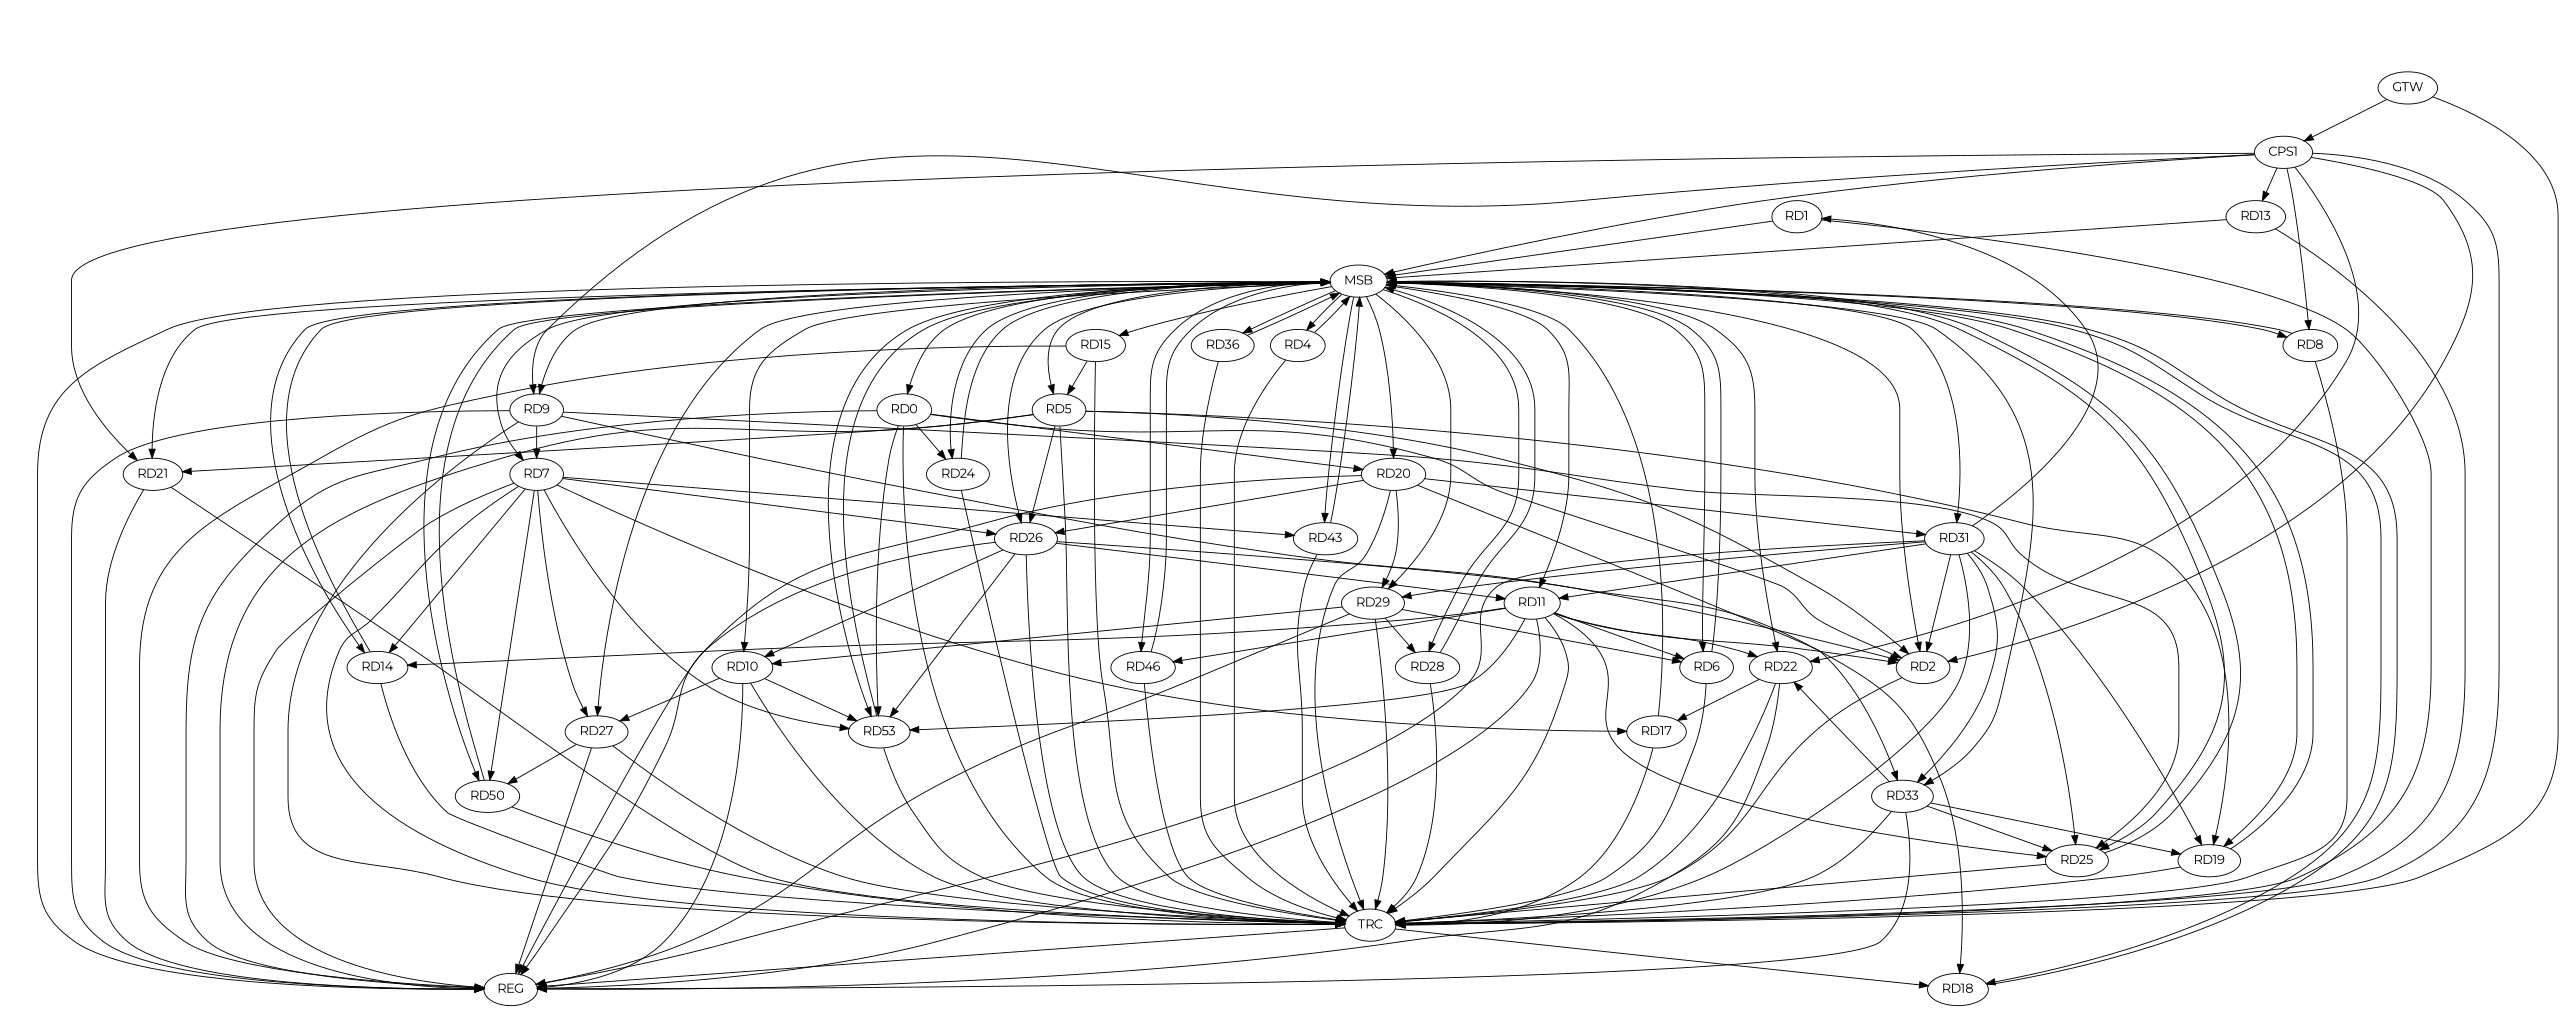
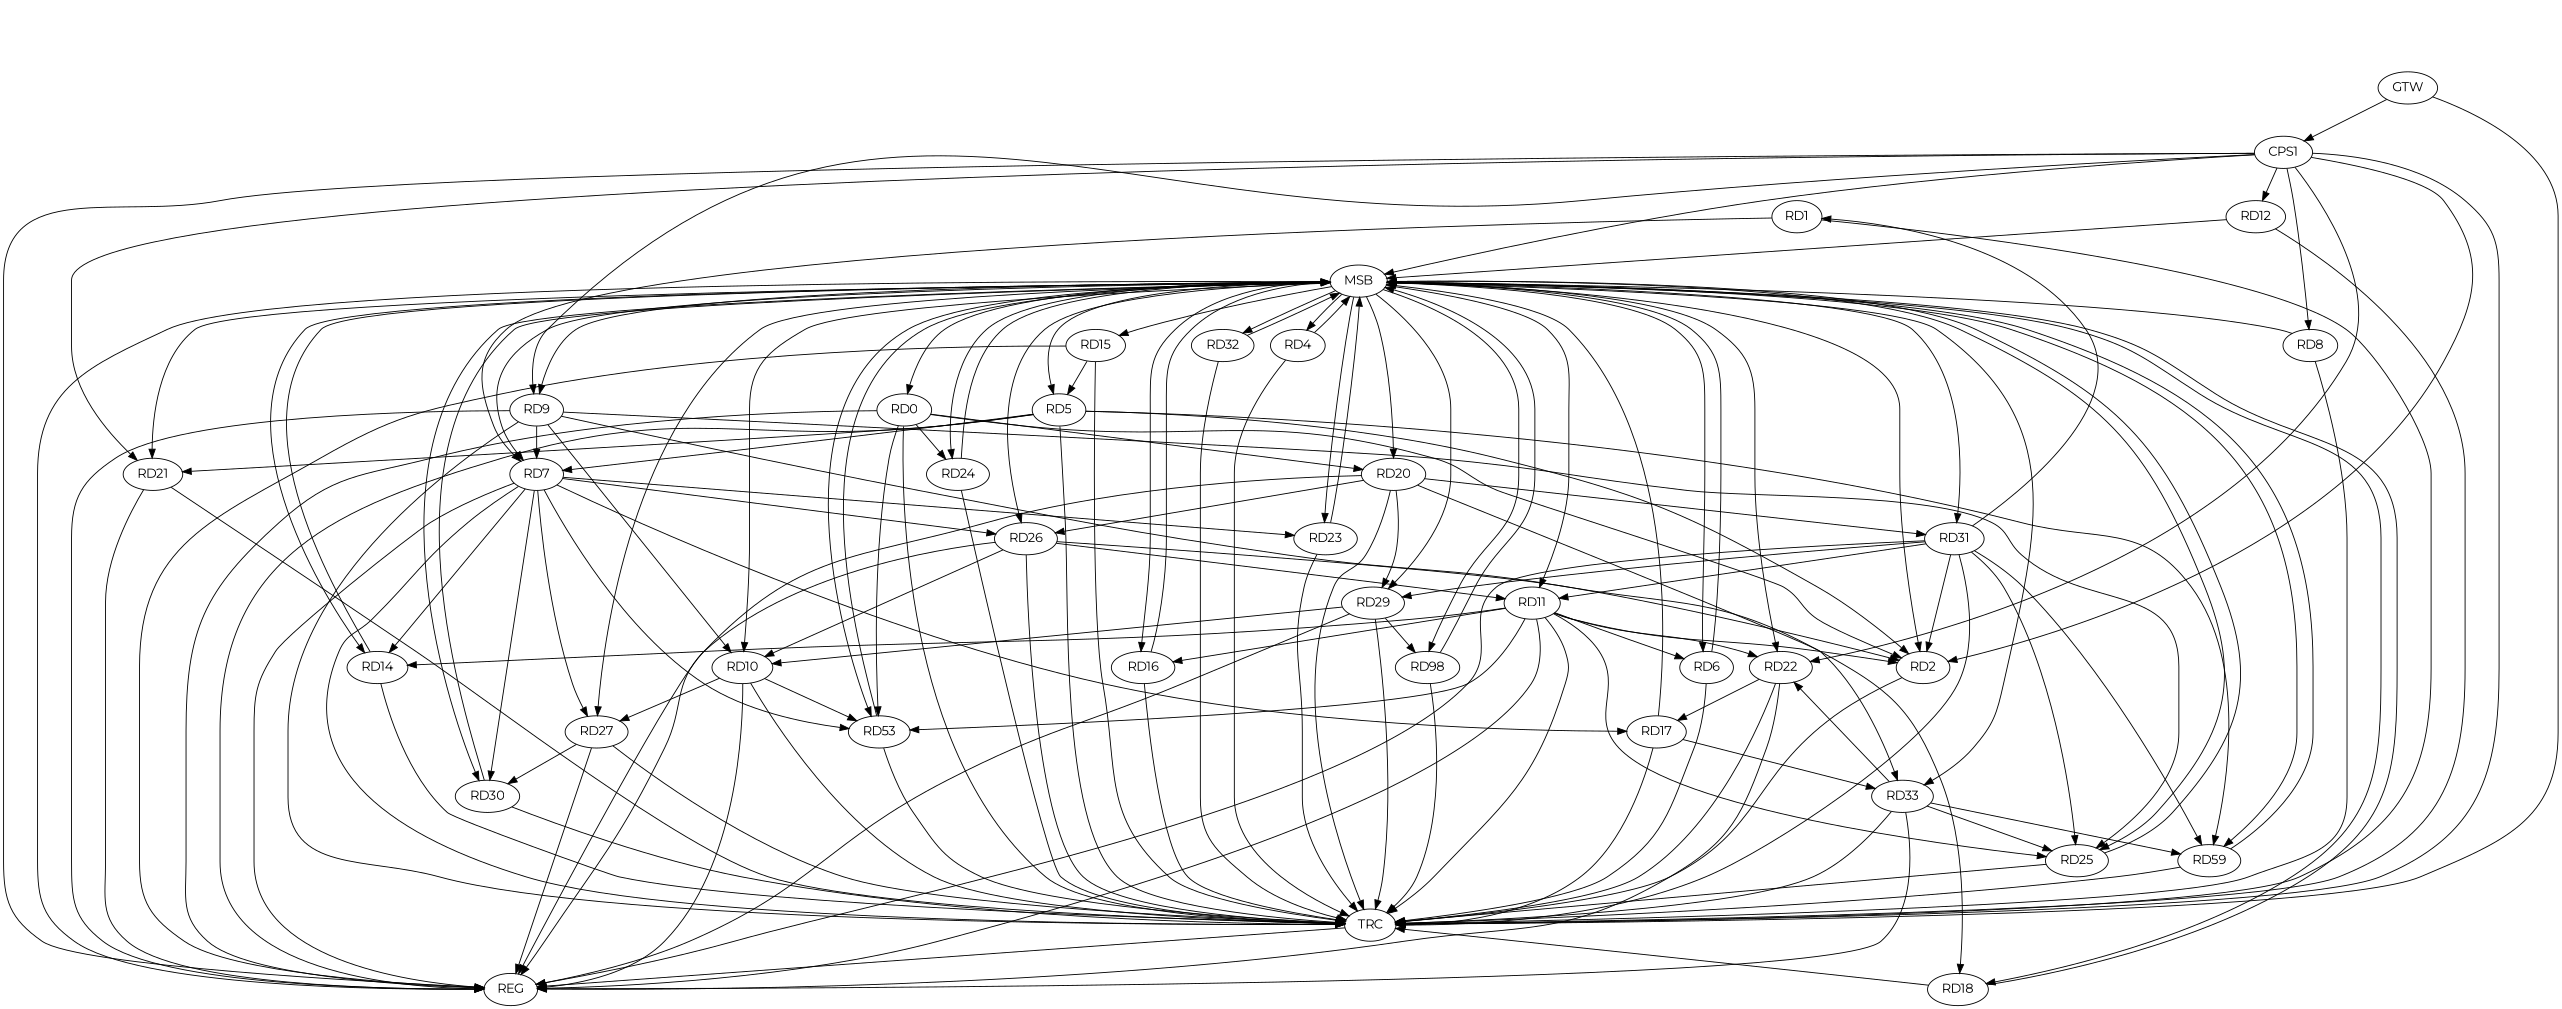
edge "CPS1" -> "REG": added
node "RD13": label "RD13" -> "RD12"
edge "RD1" -> "MSB": now "RD1" -> "RD7"
edge "MSB" -> "RD8": removed
node "RD36": label "RD36" -> "RD32"
edge "RD5" -> "RD26": now "RD5" -> "RD7"
edge "RD9" -> "RD10": added
node "RD43": label "RD43" -> "RD23"
edge "RD26" -> "RD53": removed
edge "RD29" -> "RD6": removed
node "RD46": label "RD46" -> "RD16"
node "RD28": label "RD28" -> "RD98"
edge "RD31" -> "RD33": now "RD17" -> "RD33"
node "RD50": label "RD50" -> "RD30"
node "RD19": label "RD19" -> "RD59"
edge "TRC" -> "RD18": reversed
